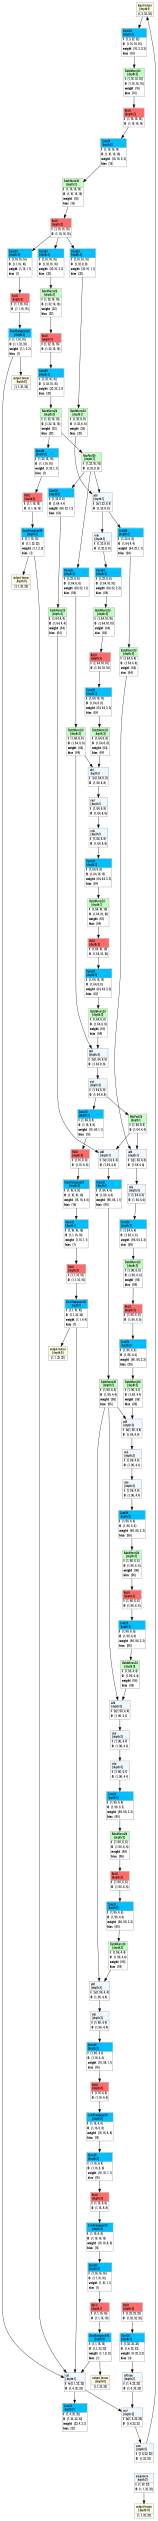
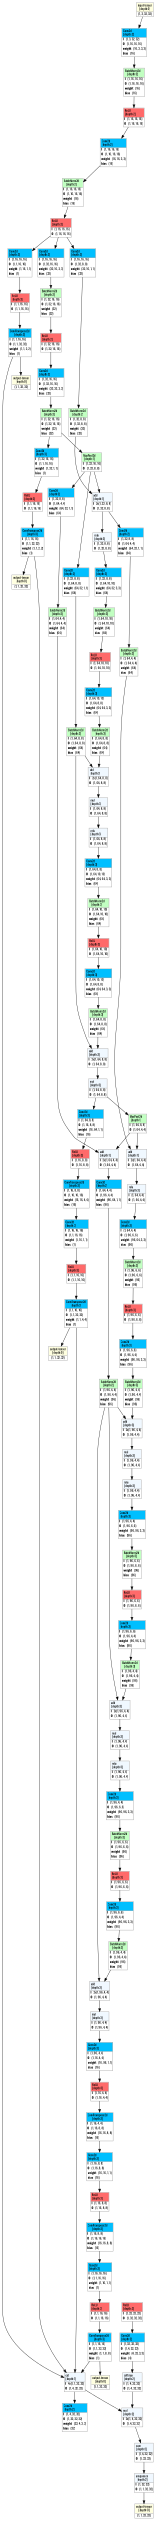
edge "sum" -> "input-tensor": now "sum" -> "unsqueeze"
